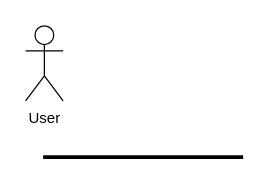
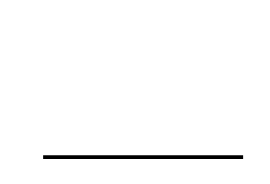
node "User": removed
